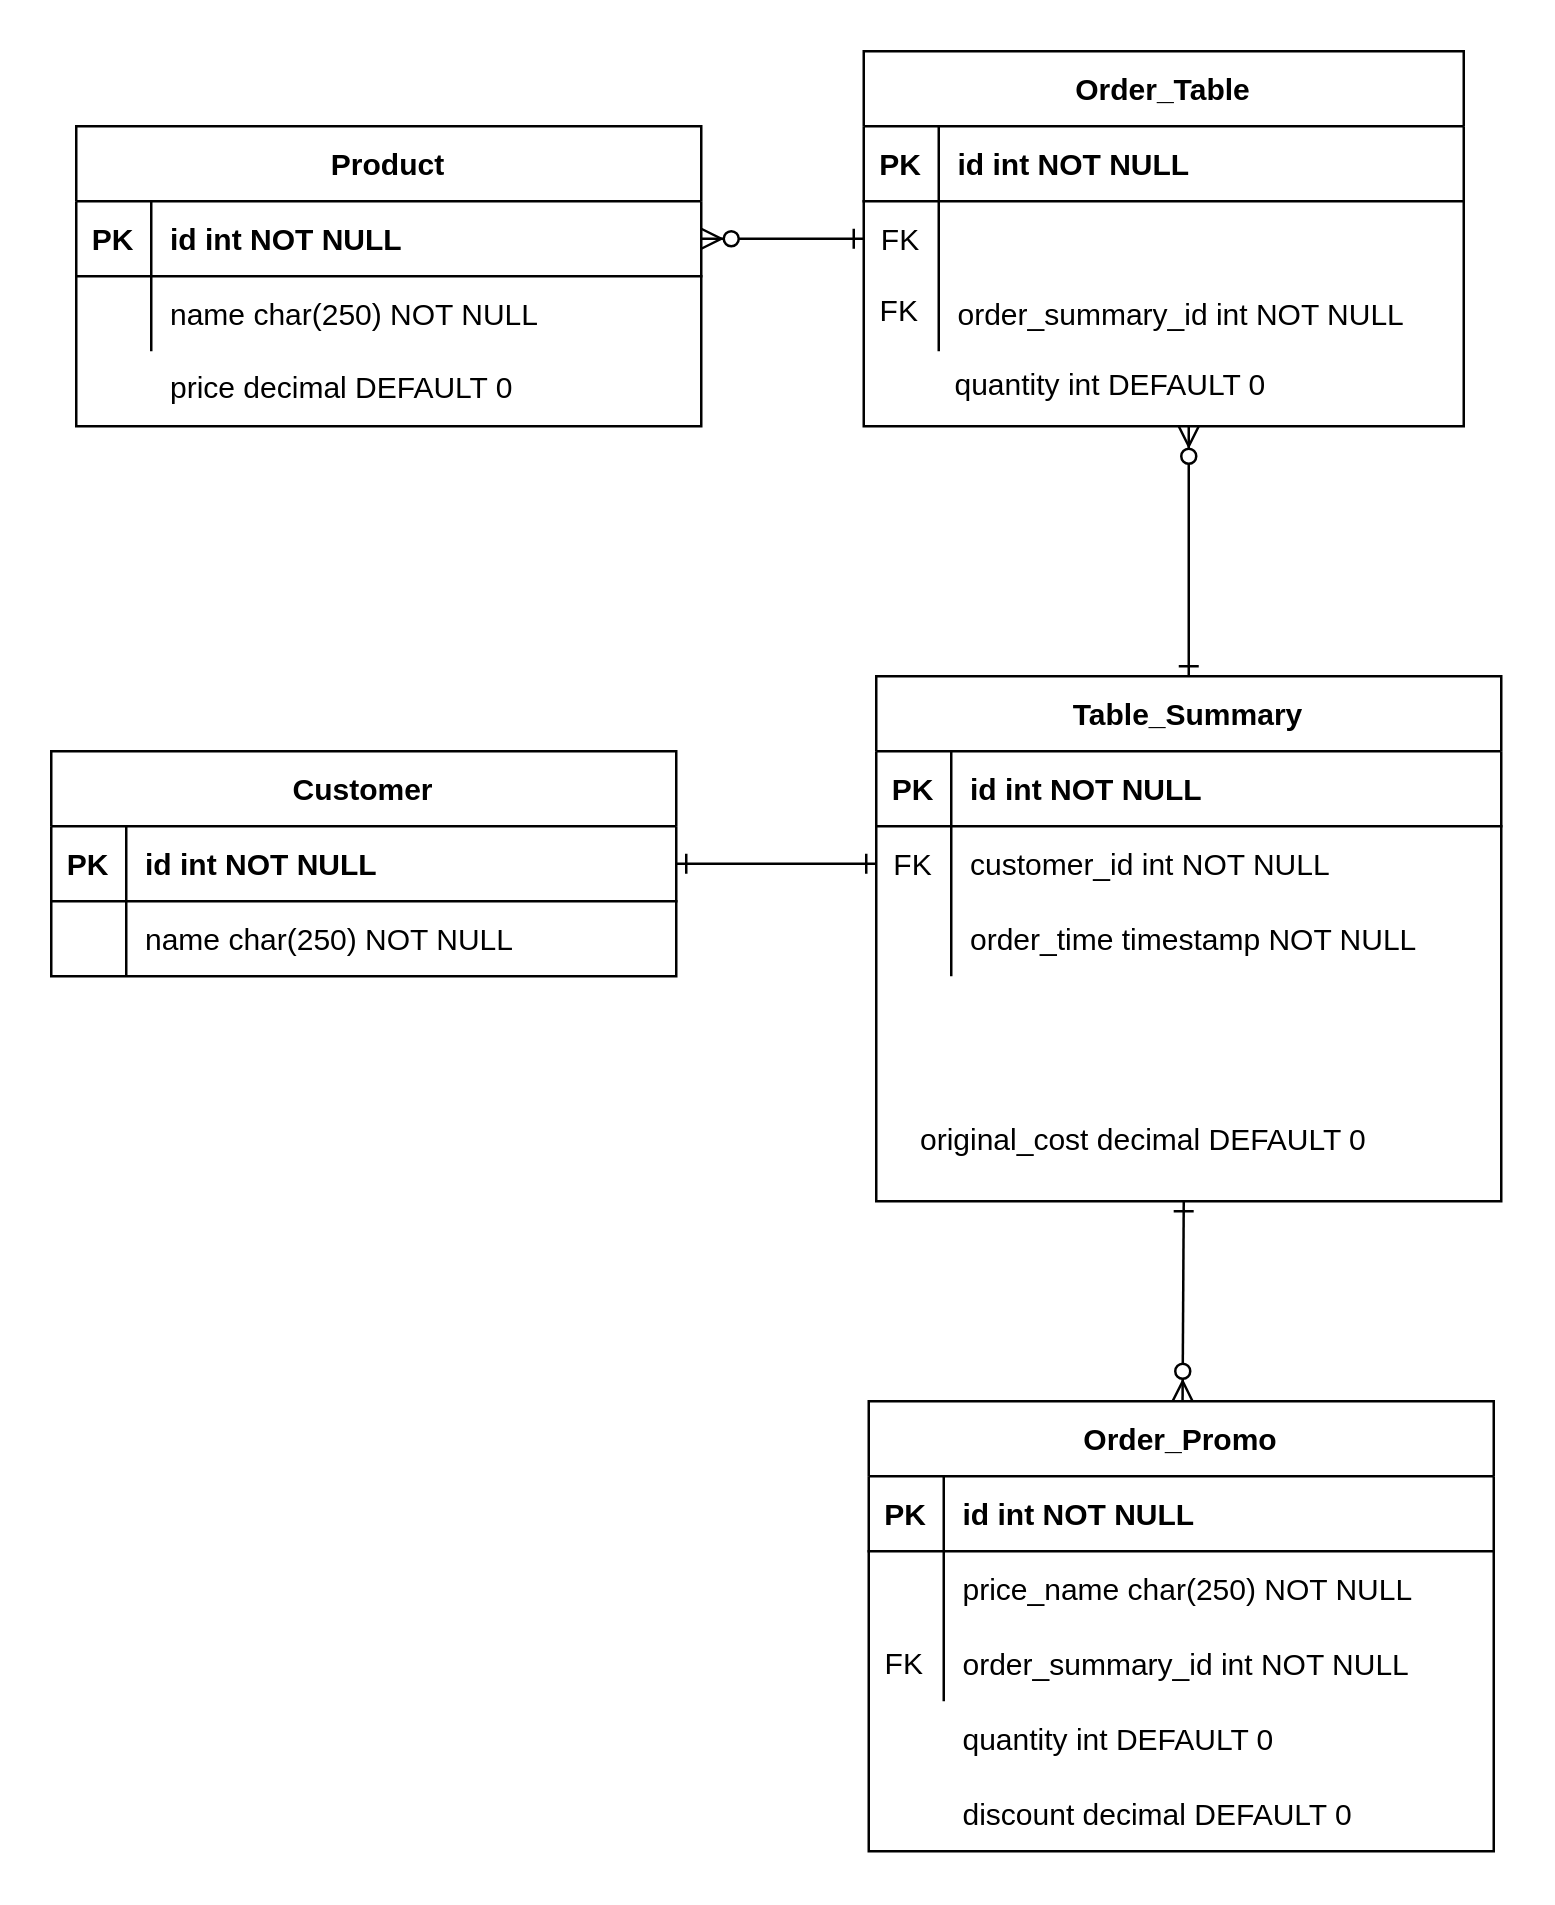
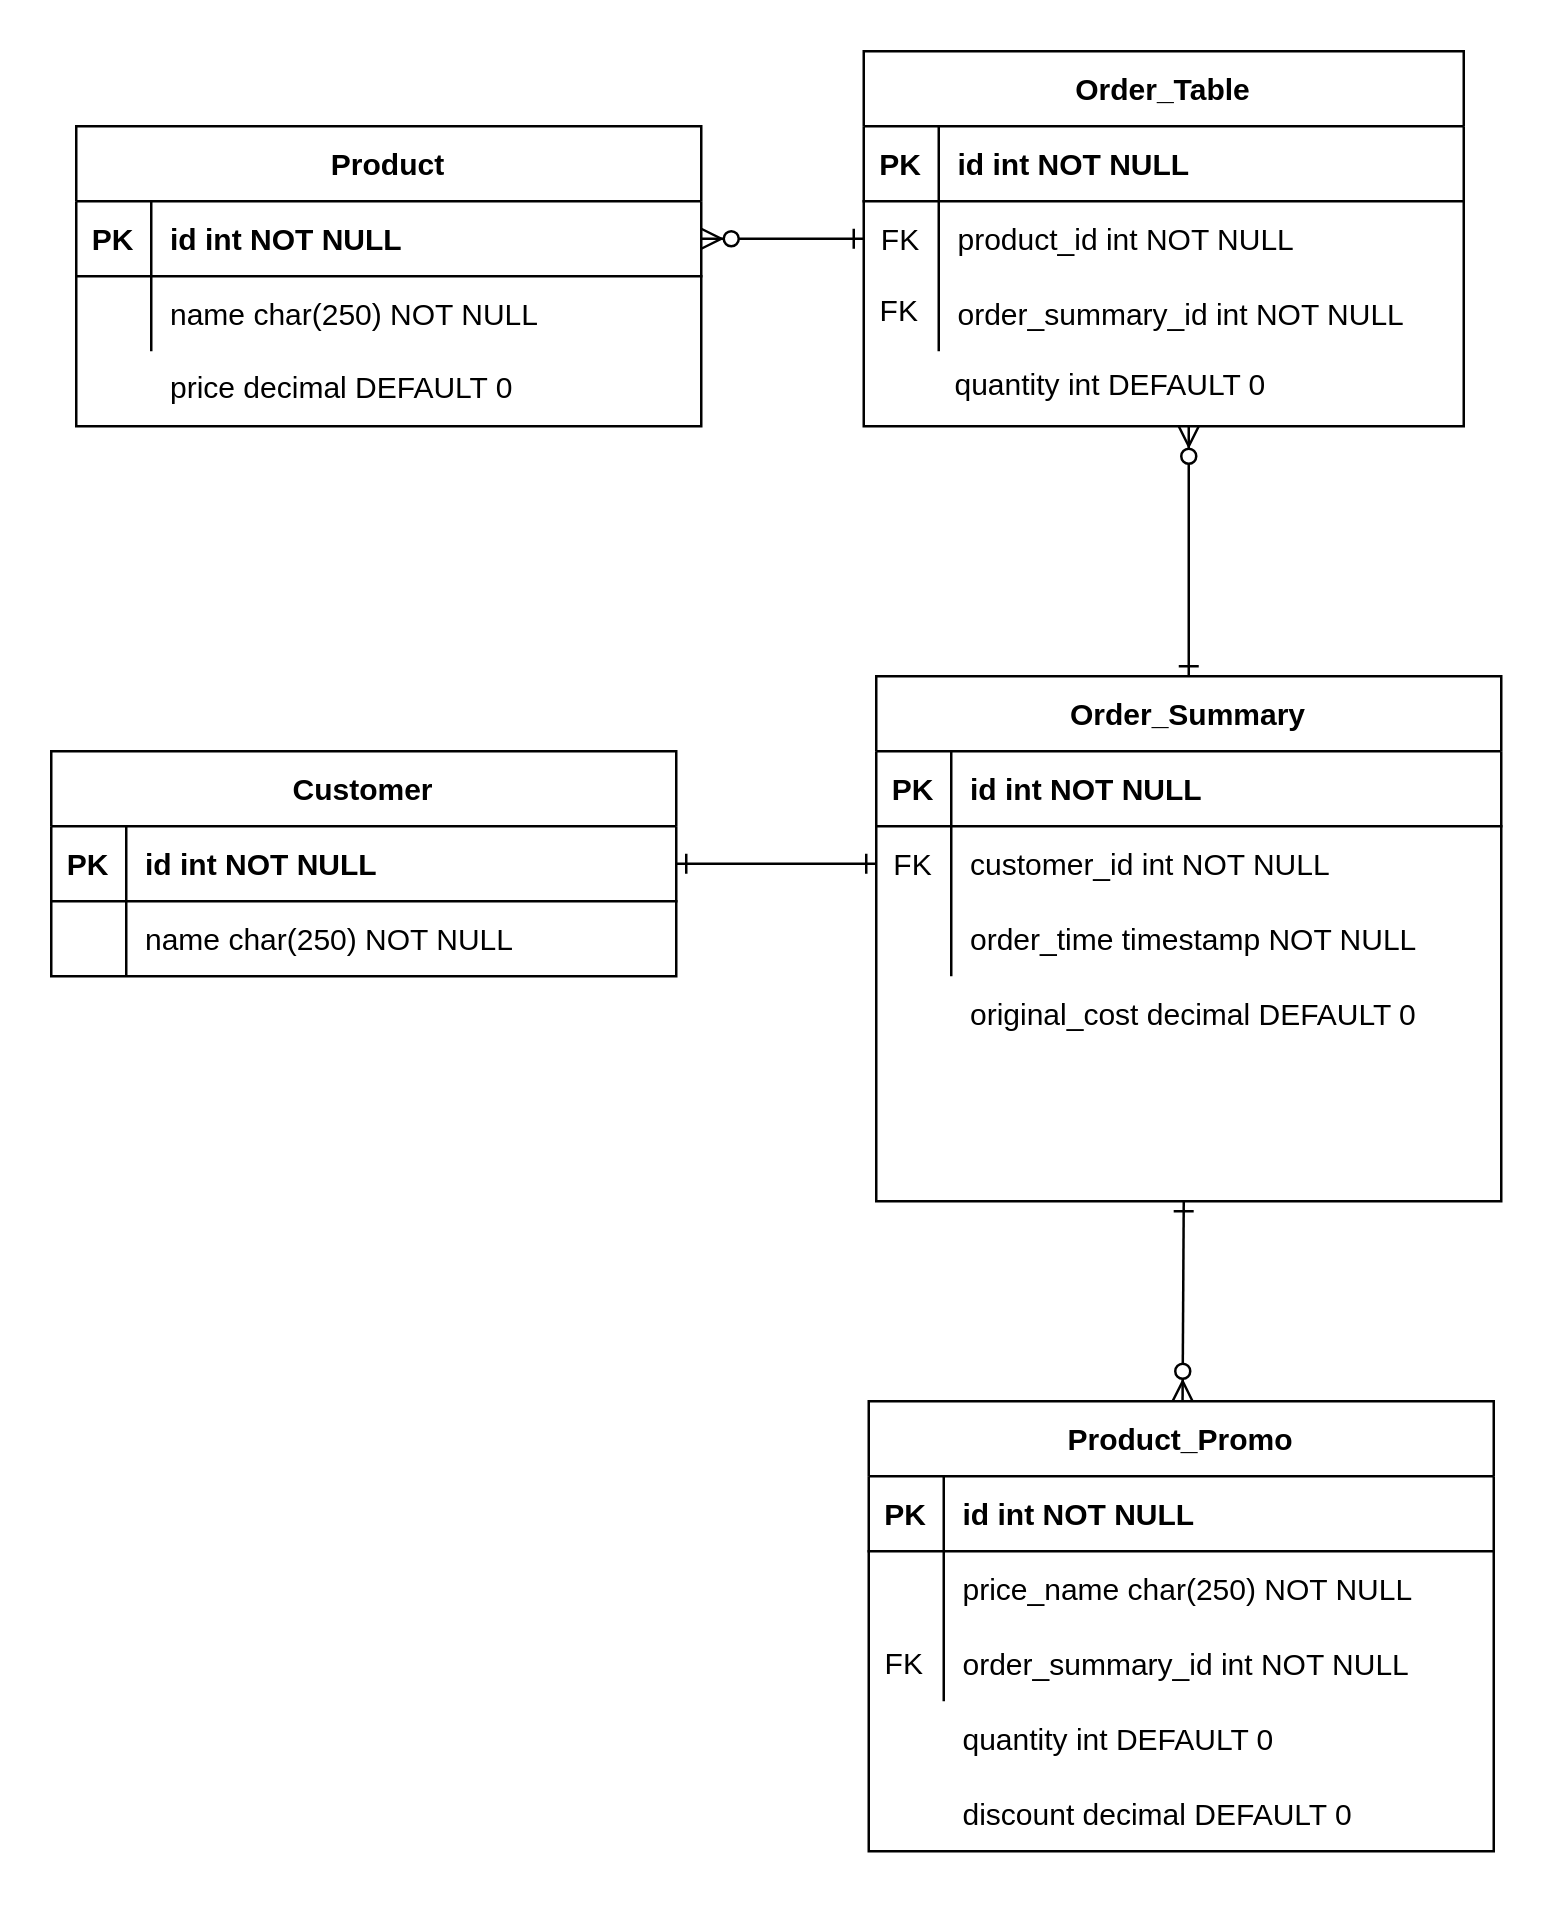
node "product_id int NOT NULL": added
node "Table_Summary": label "Table_Summary" -> "Order_Summary"
node "original_cost decimal DEFAULT 0": moved (1176, 1139) -> (1226, 1014)
node "Order_Promo": label "Order_Promo" -> "Product_Promo"
